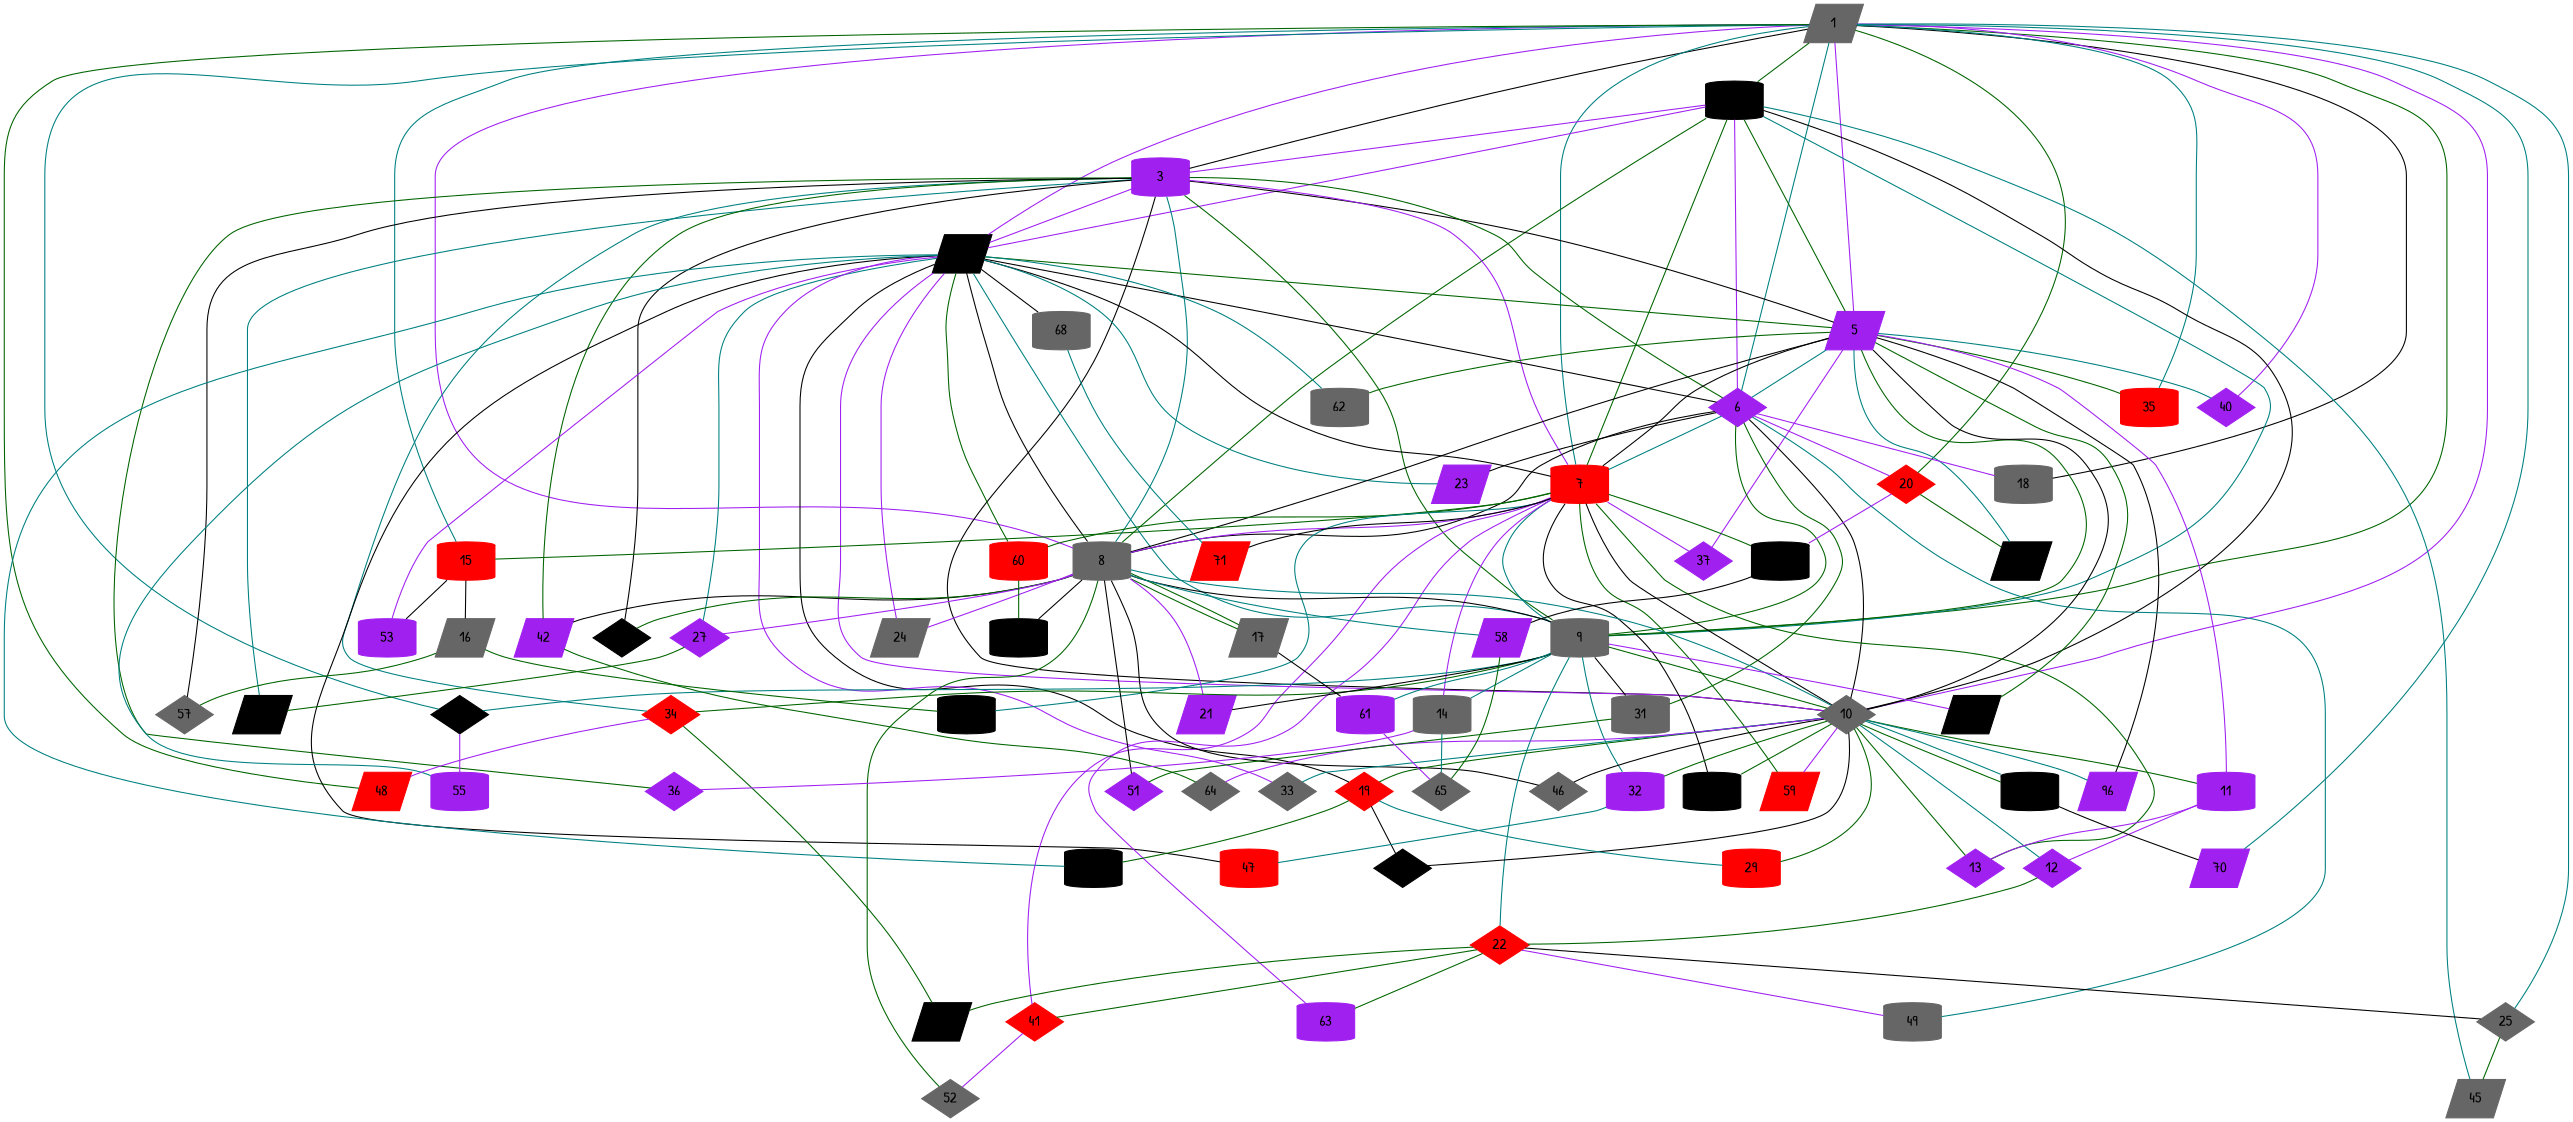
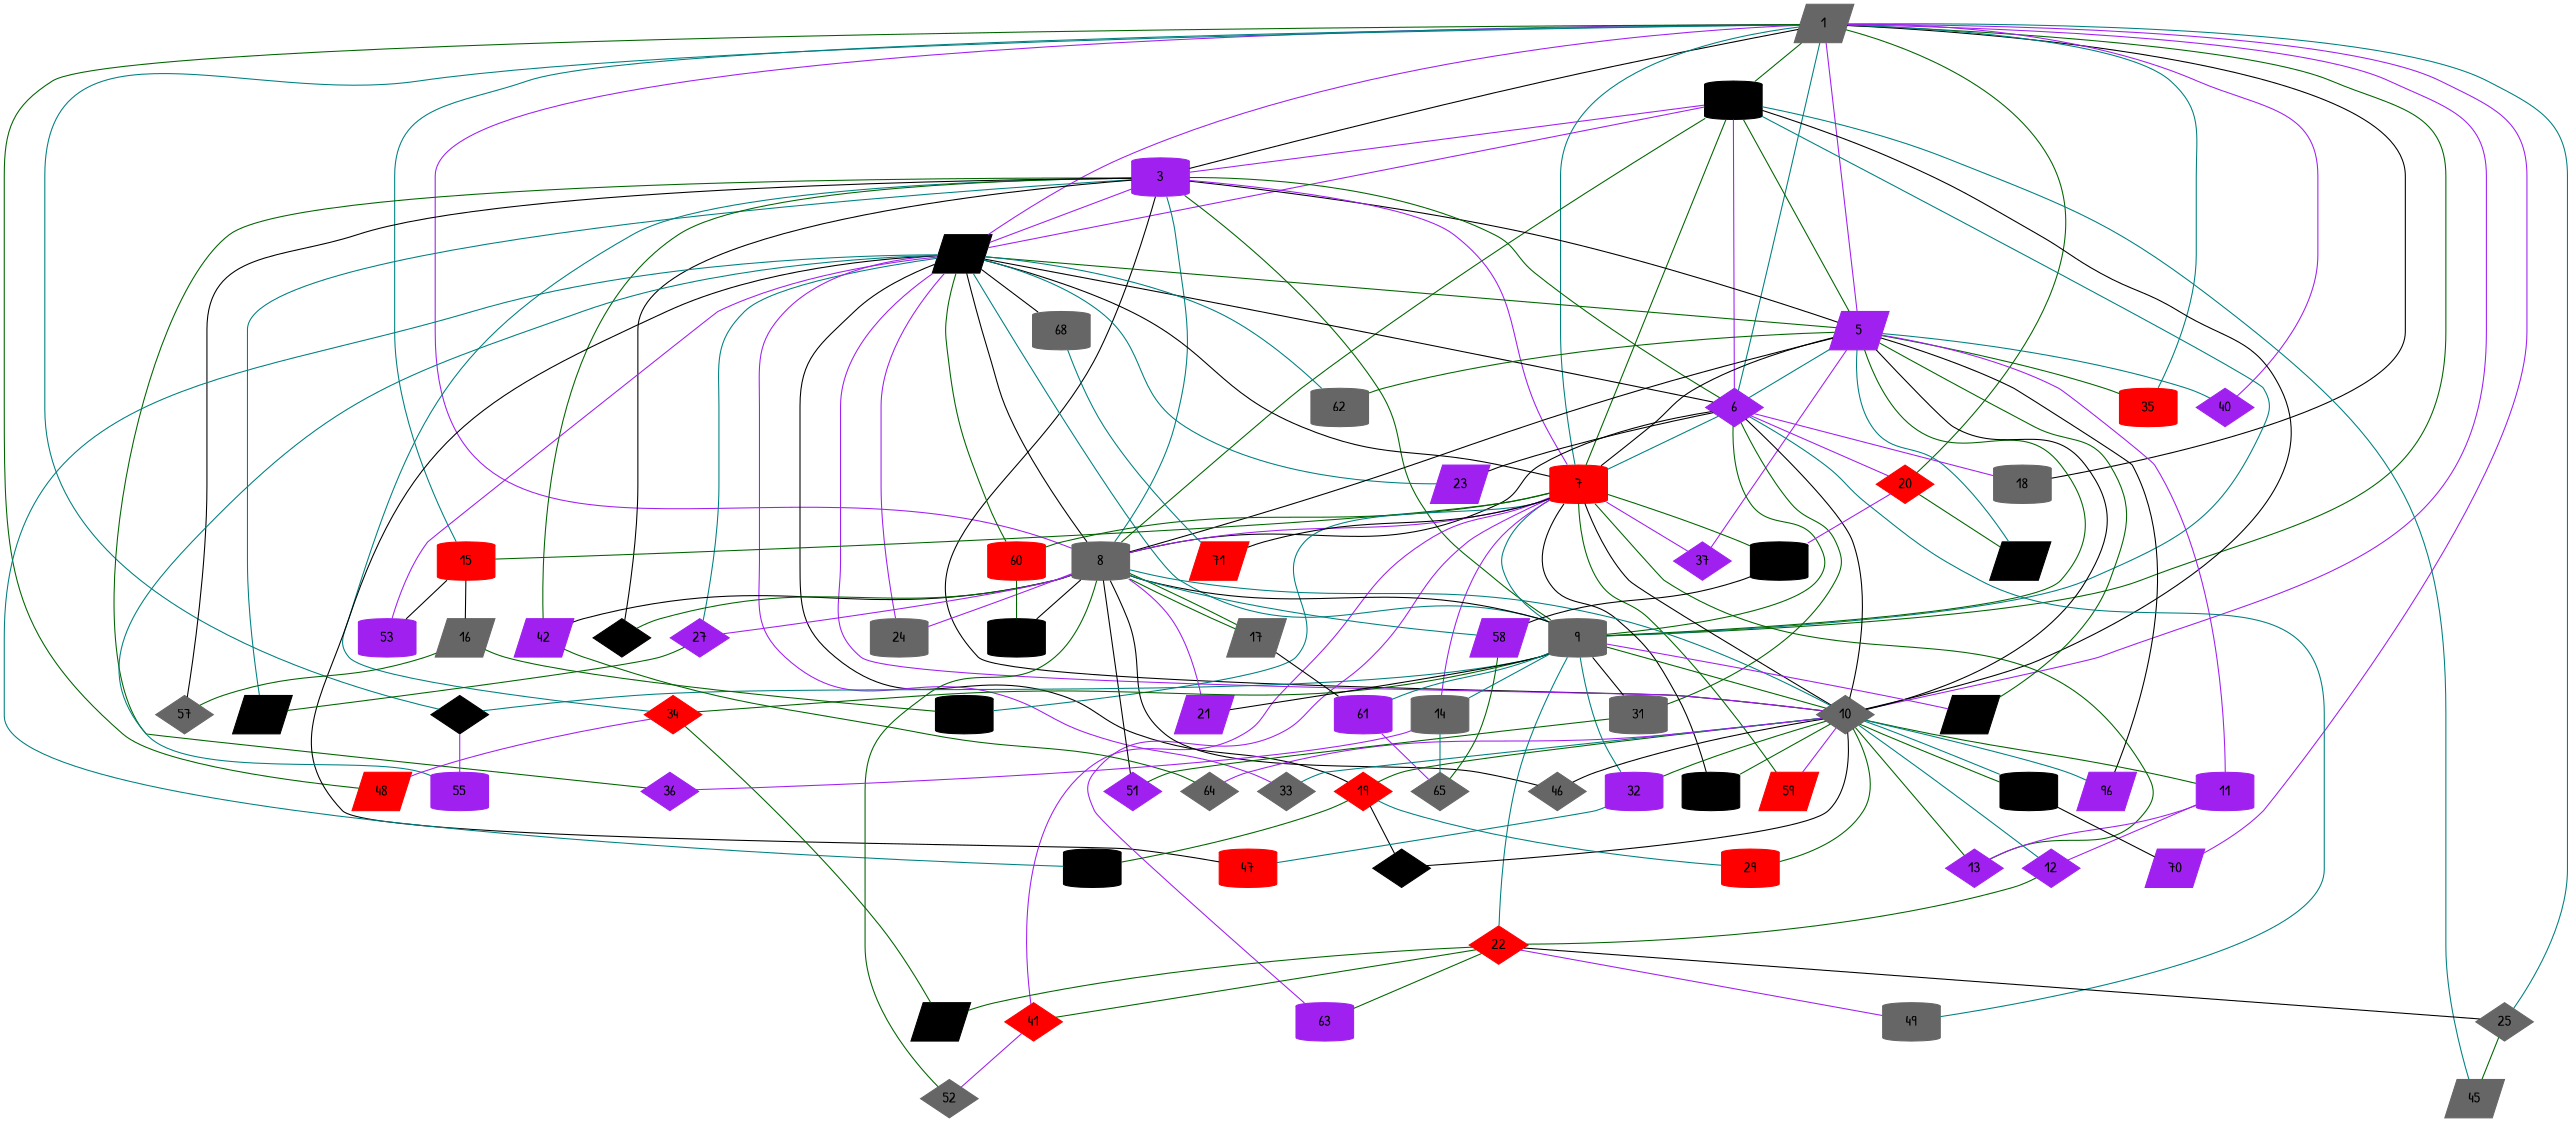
edge "1" -- "70": color teal -> purple
node "24": shape parallelogram -> cylinder
